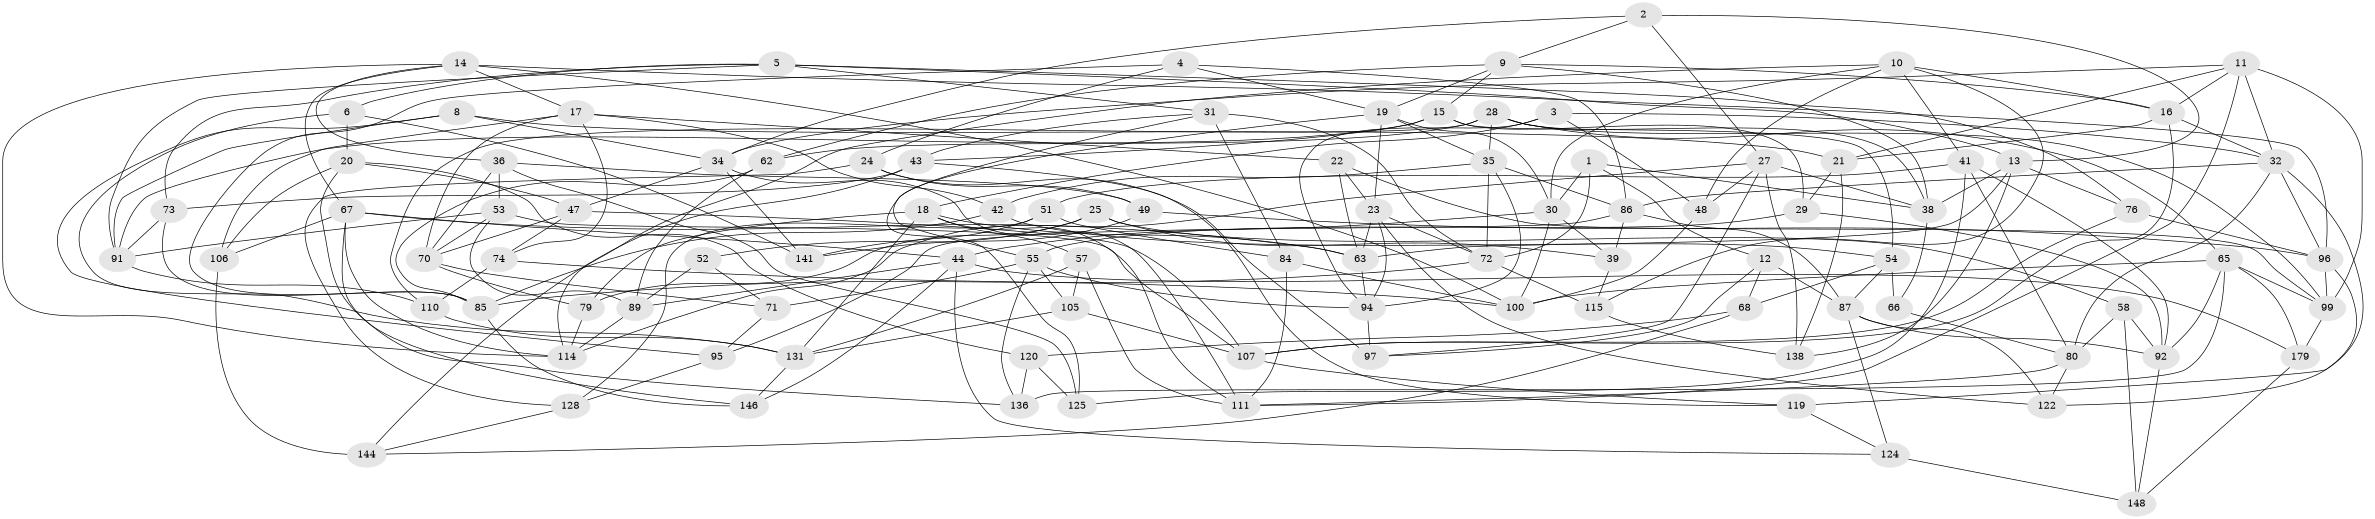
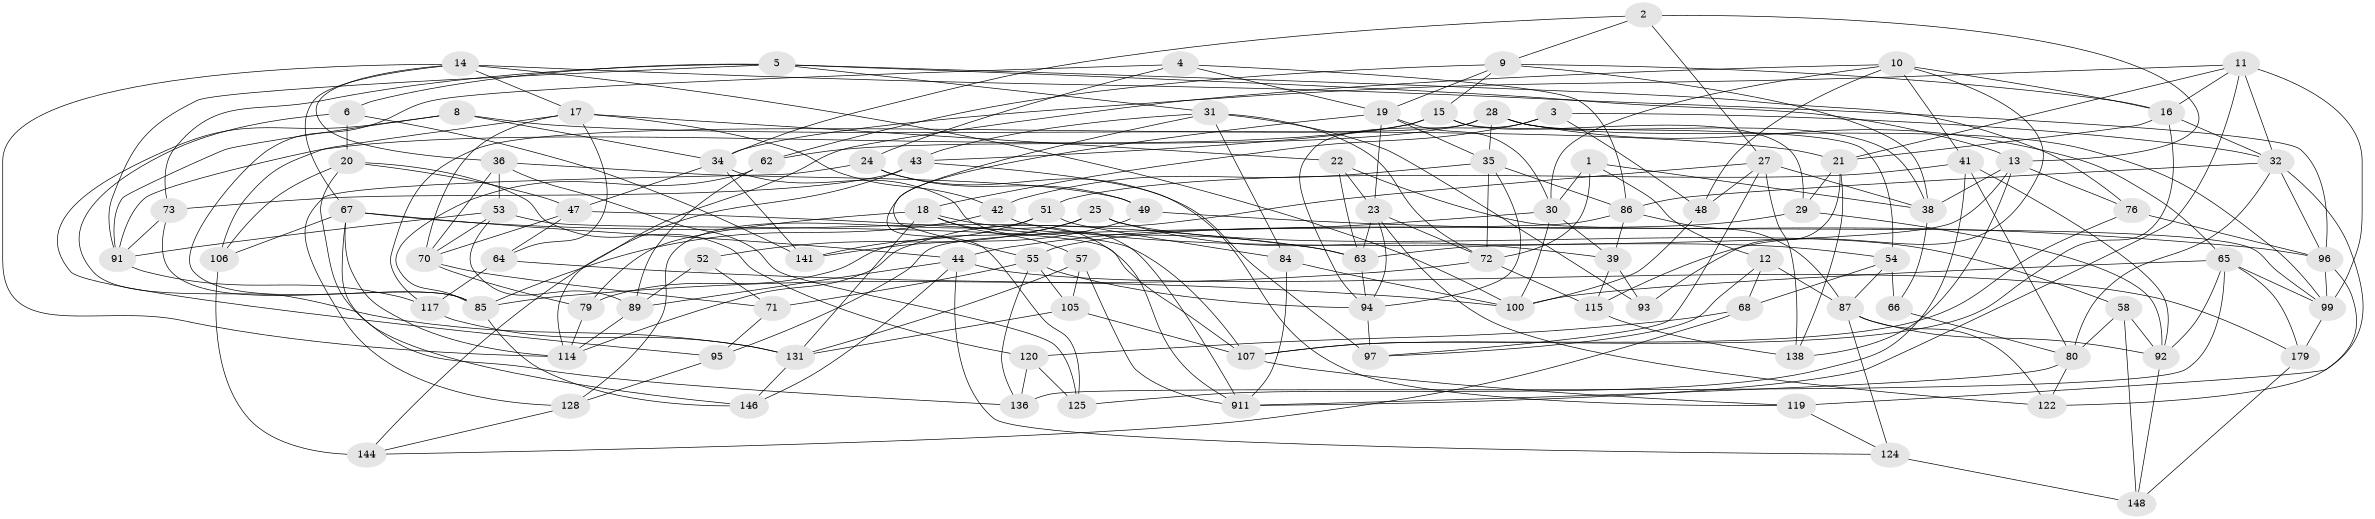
node "74": label "74" -> "64"
node "110": label "110" -> "117"
node "93": added
node "111": label "111" -> "911"
